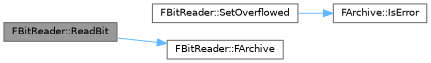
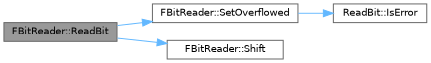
node "FArchive::IsError": label "FArchive::IsError" -> "ReadBit::IsError"
edge "FBitReader::ReadBit" -> "FBitReader::SetOverflowed": added
node "FBitReader::FArchive": label "FBitReader::FArchive" -> "FBitReader::Shift"
